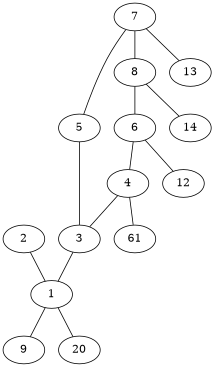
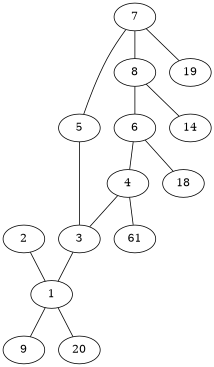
node "13": label "13" -> "19"
node "12": label "12" -> "18"
